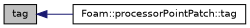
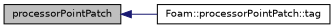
node "tag": label "tag" -> "processorPointPatch"
